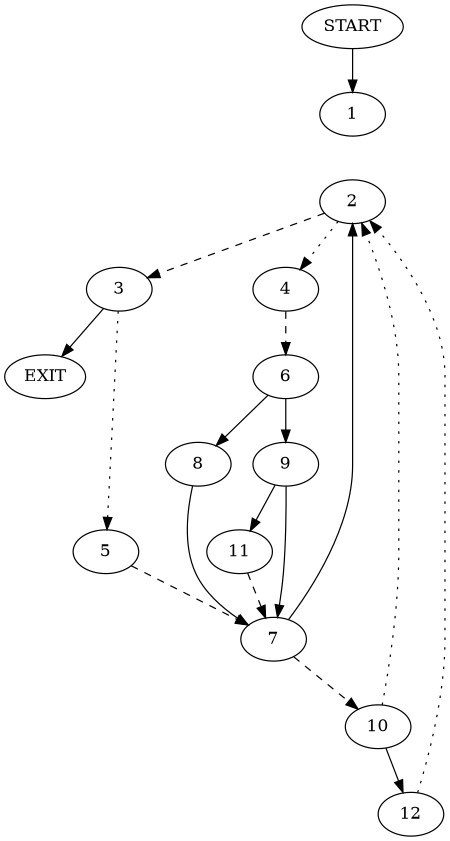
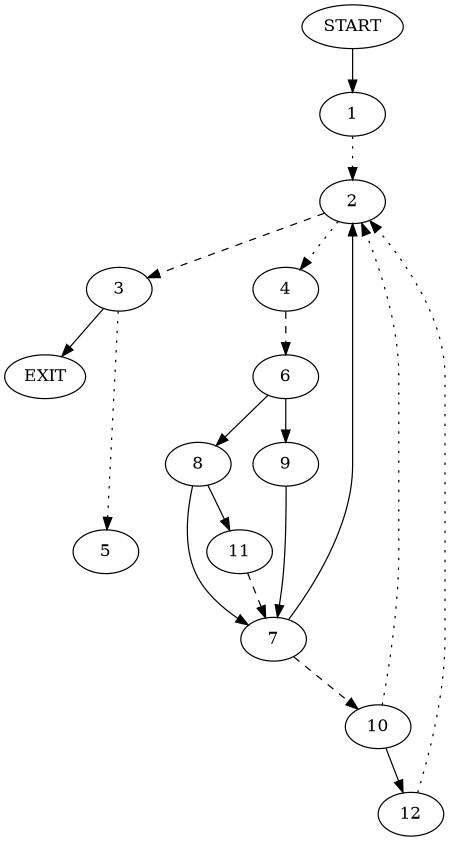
edge "1" -> "2": added
edge "9" -> "11": now "8" -> "11"
edge "5" -> "7": removed
